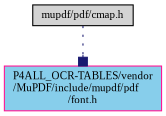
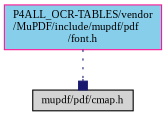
edge "mupdf/pdf/cmap.h" -> "P4ALL_OCR-TABLES/vendor /MuPDF/include/mupdf/pdf /font.h": reversed
